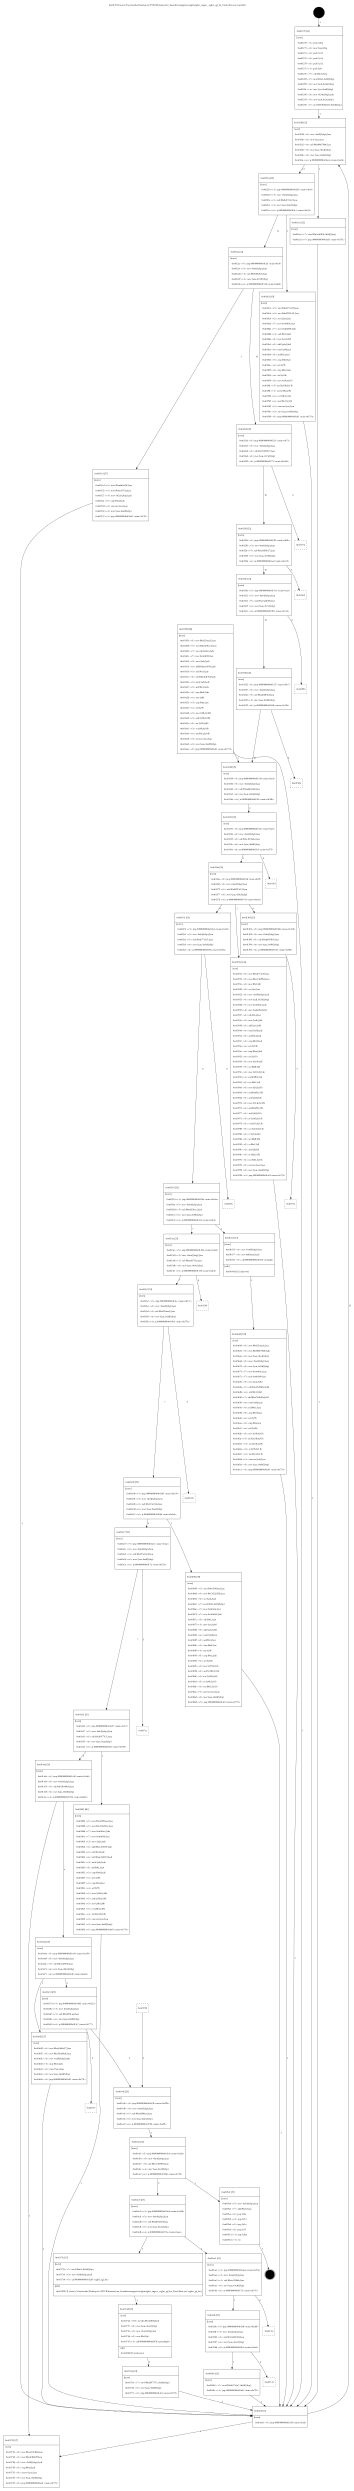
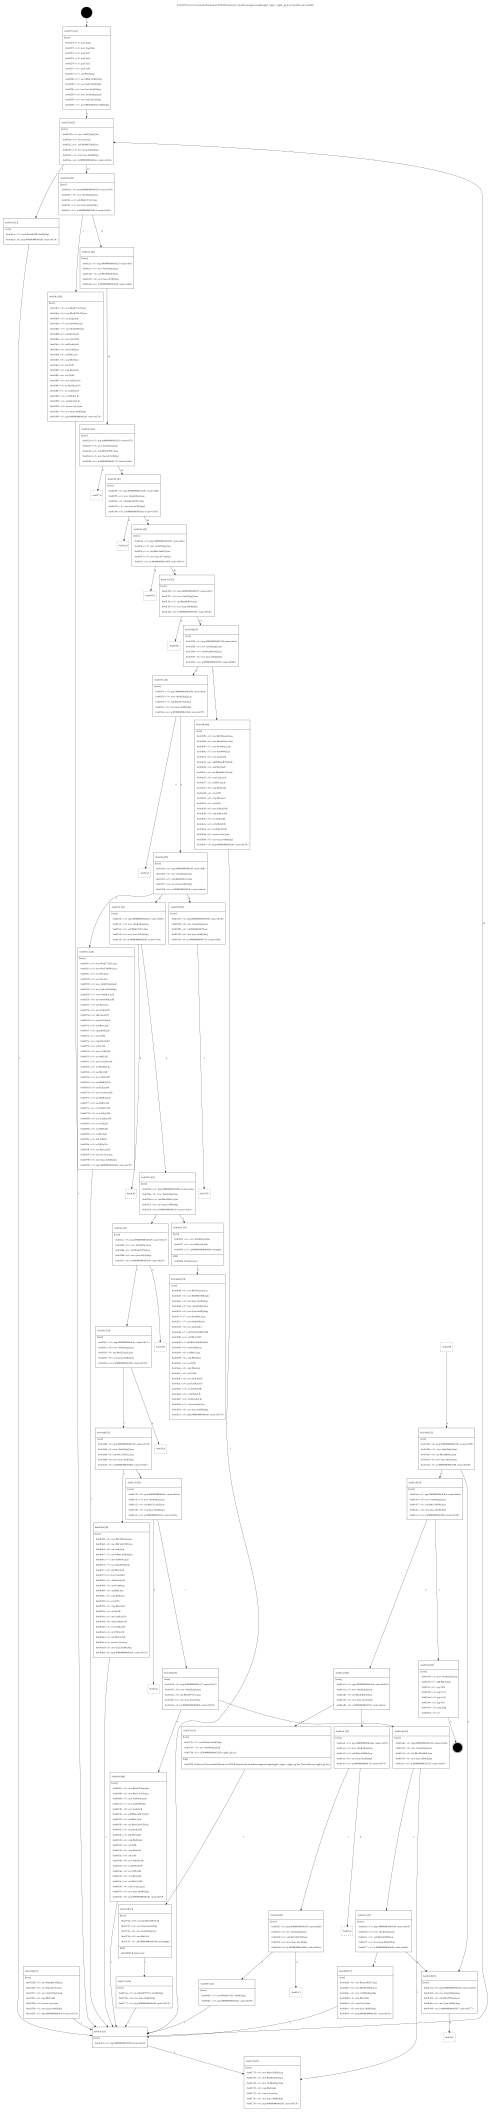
edge "0x4012ca [22]" -> "0x40151d [27]": removed, label "1"
edge "0x4015fb [88]" -> "0x401338 [25]": reversed
edge "0x401660 [102]" -> "0x401a01 [5]": removed, label "1"
edge "0x40147d [25]" -> "0x401496 [25]": reversed
